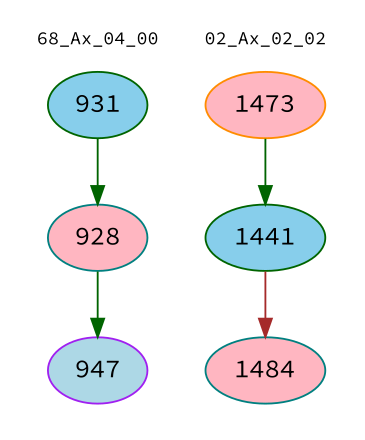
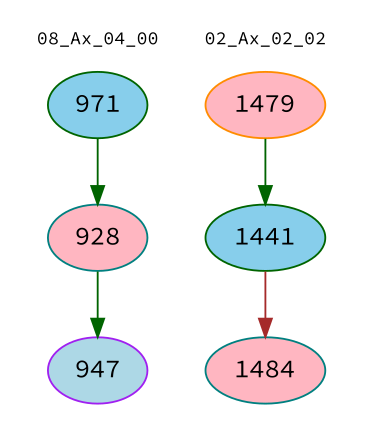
cluster "68_Ax_04_00": label "68_Ax_04_00" -> "08_Ax_04_00"
node "931": label "931" -> "971"
node "1473": label "1473" -> "1479"
